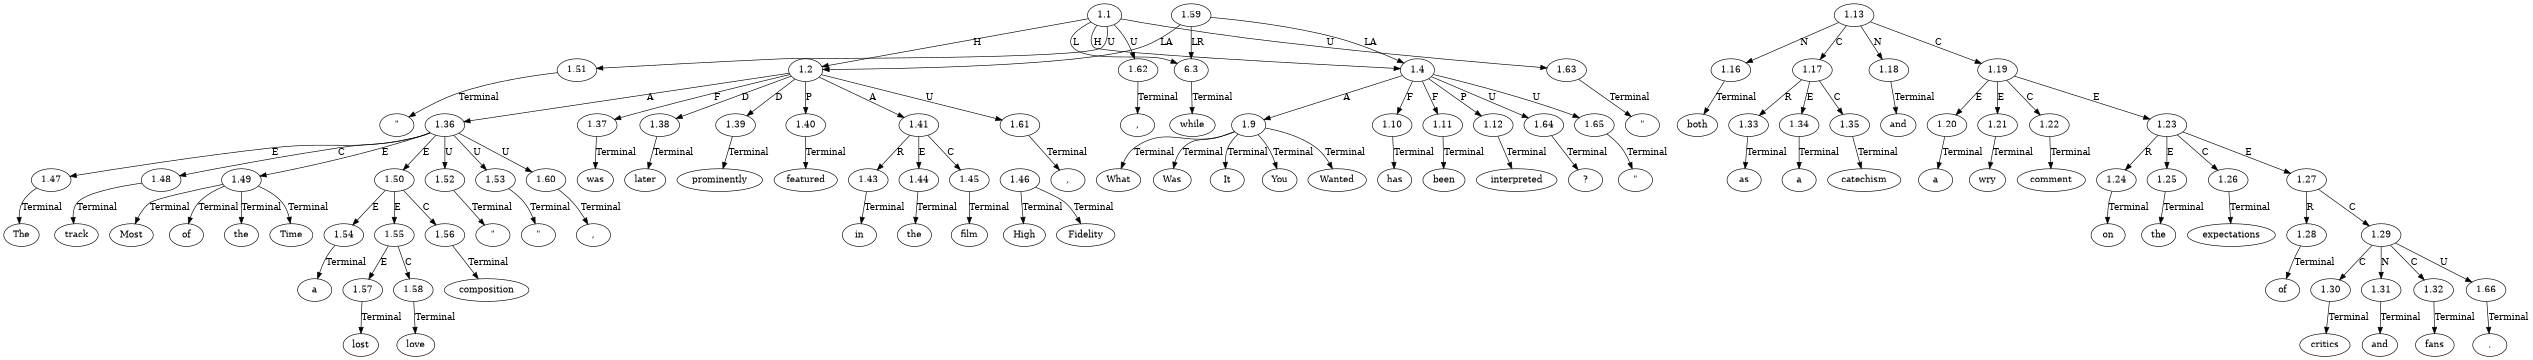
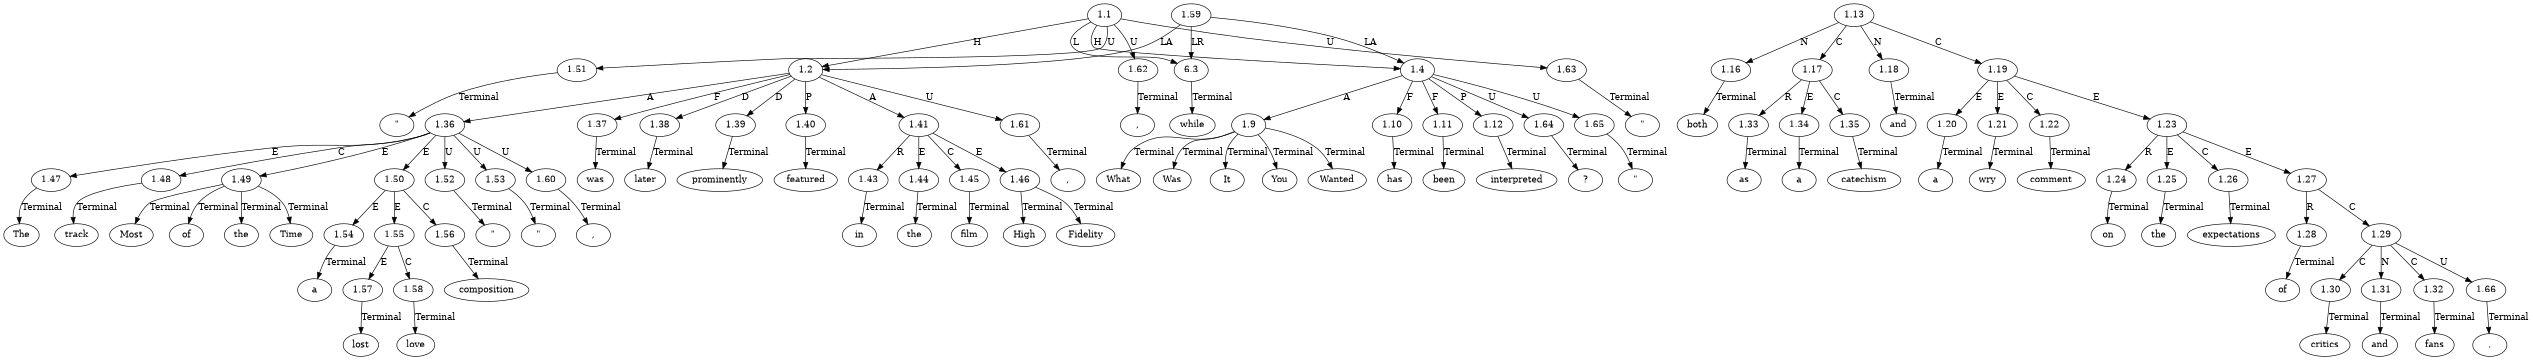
edge "1.41" -> "1.46": added, label "E"
